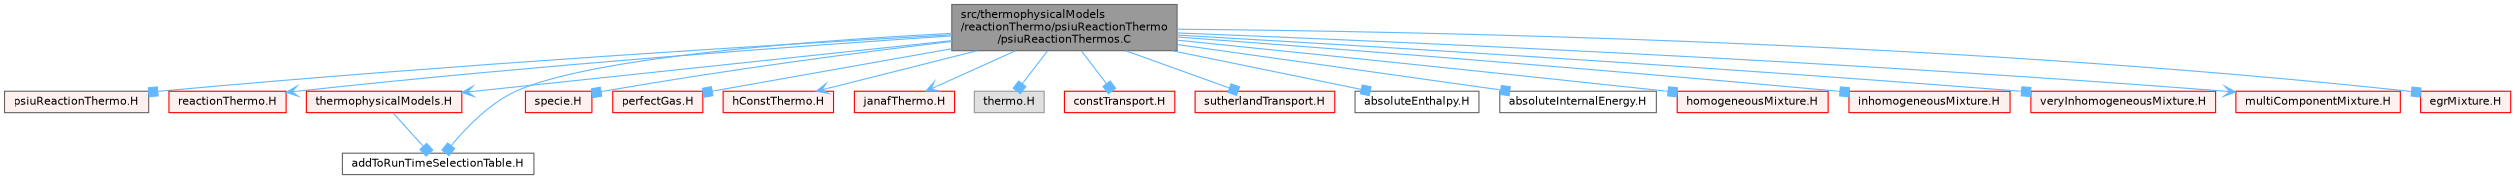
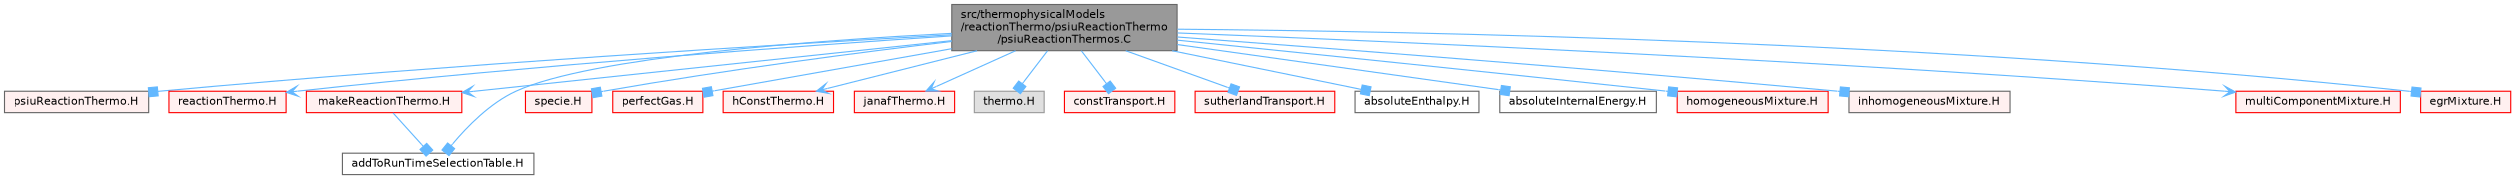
node "thermophysicalModels.H": label "thermophysicalModels.H" -> "makeReactionThermo.H"
node "inhomogeneousMixture.H": color red -> grey40
node "veryInhomogeneousMixture.H": removed
